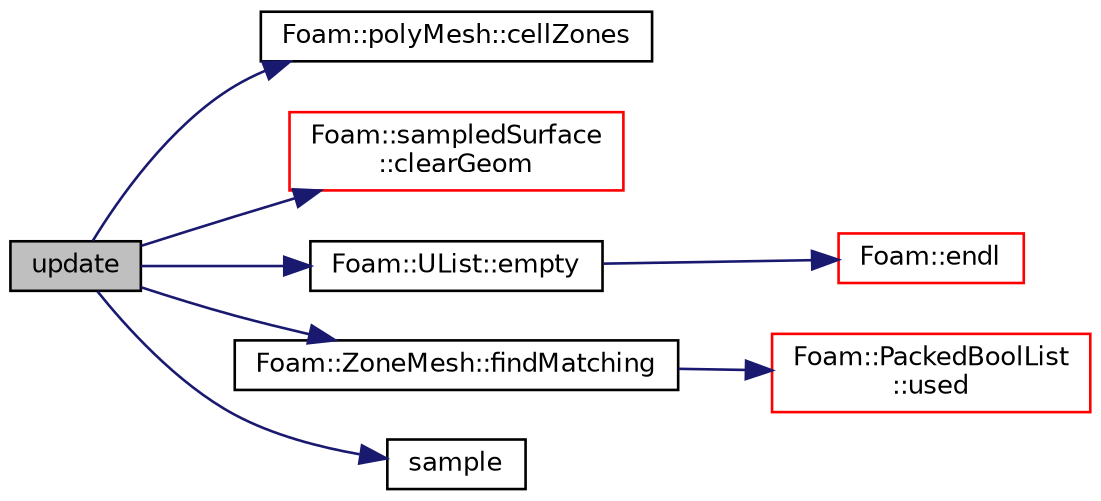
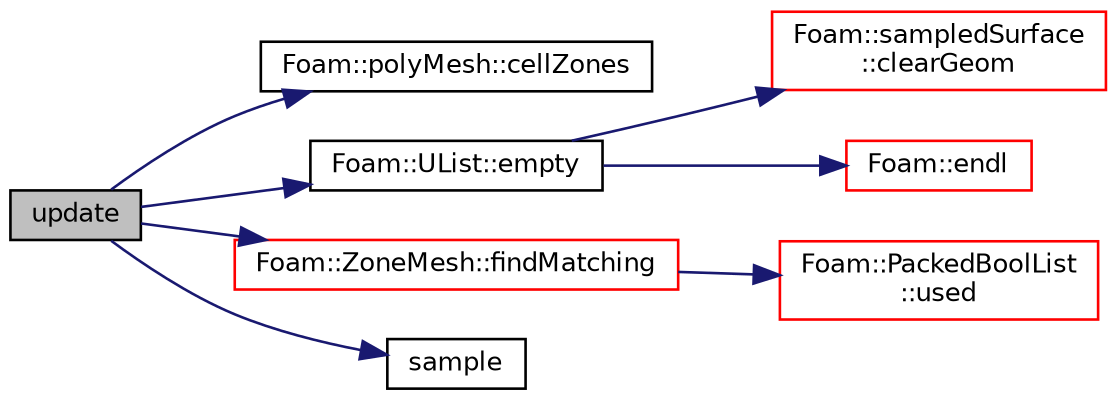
edge "update" -> "Foam::sampledSurface ::clearGeom": now "Foam::UList::empty" -> "Foam::sampledSurface ::clearGeom"
node "Foam::ZoneMesh::findMatching": color black -> red
